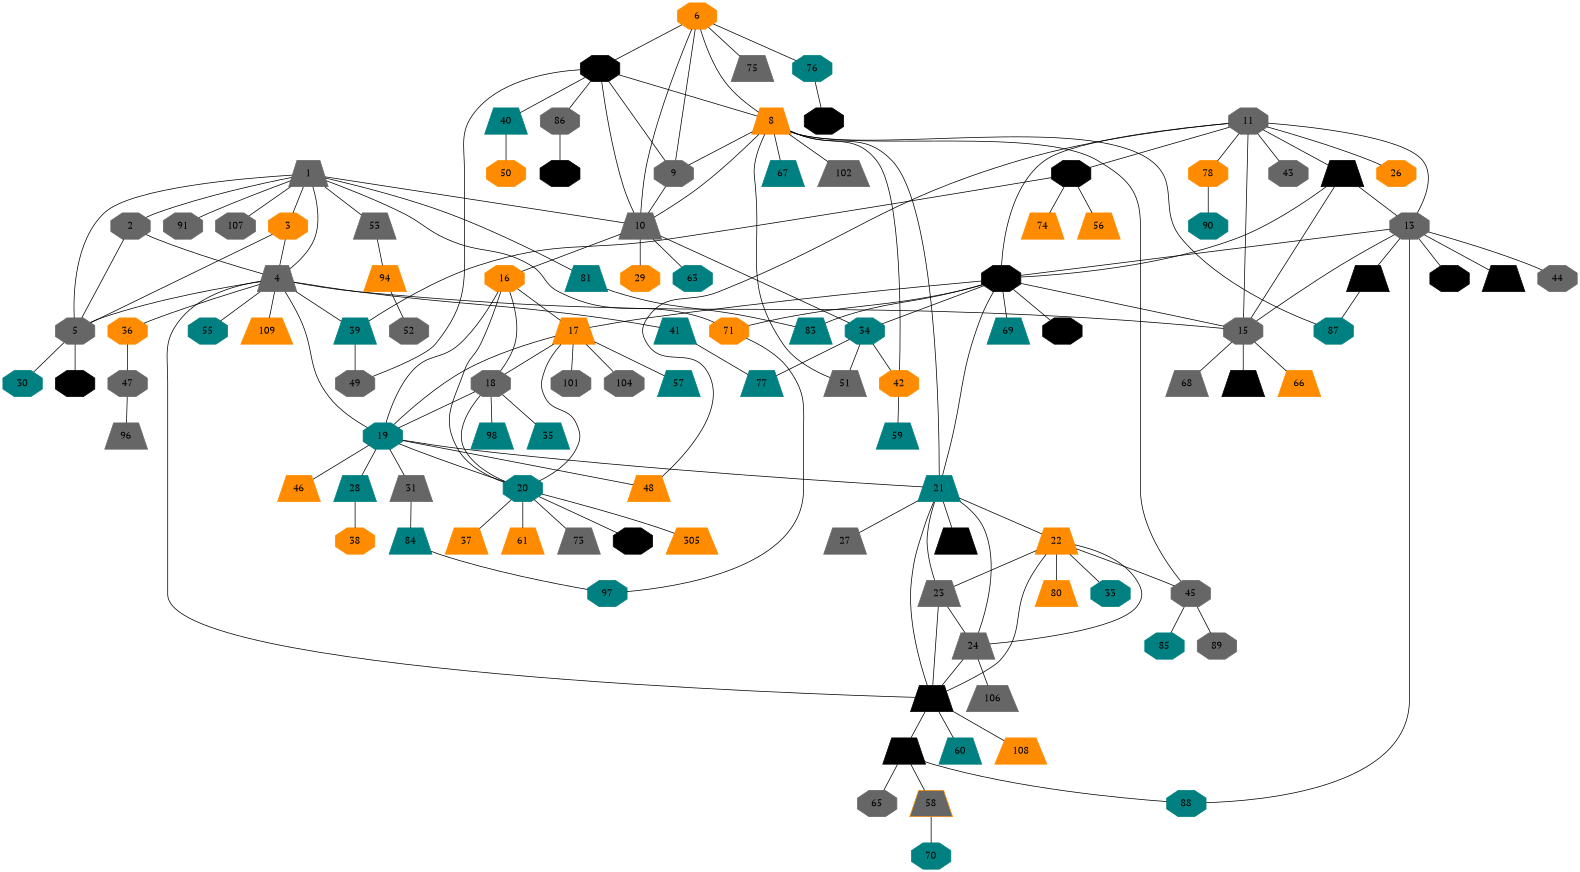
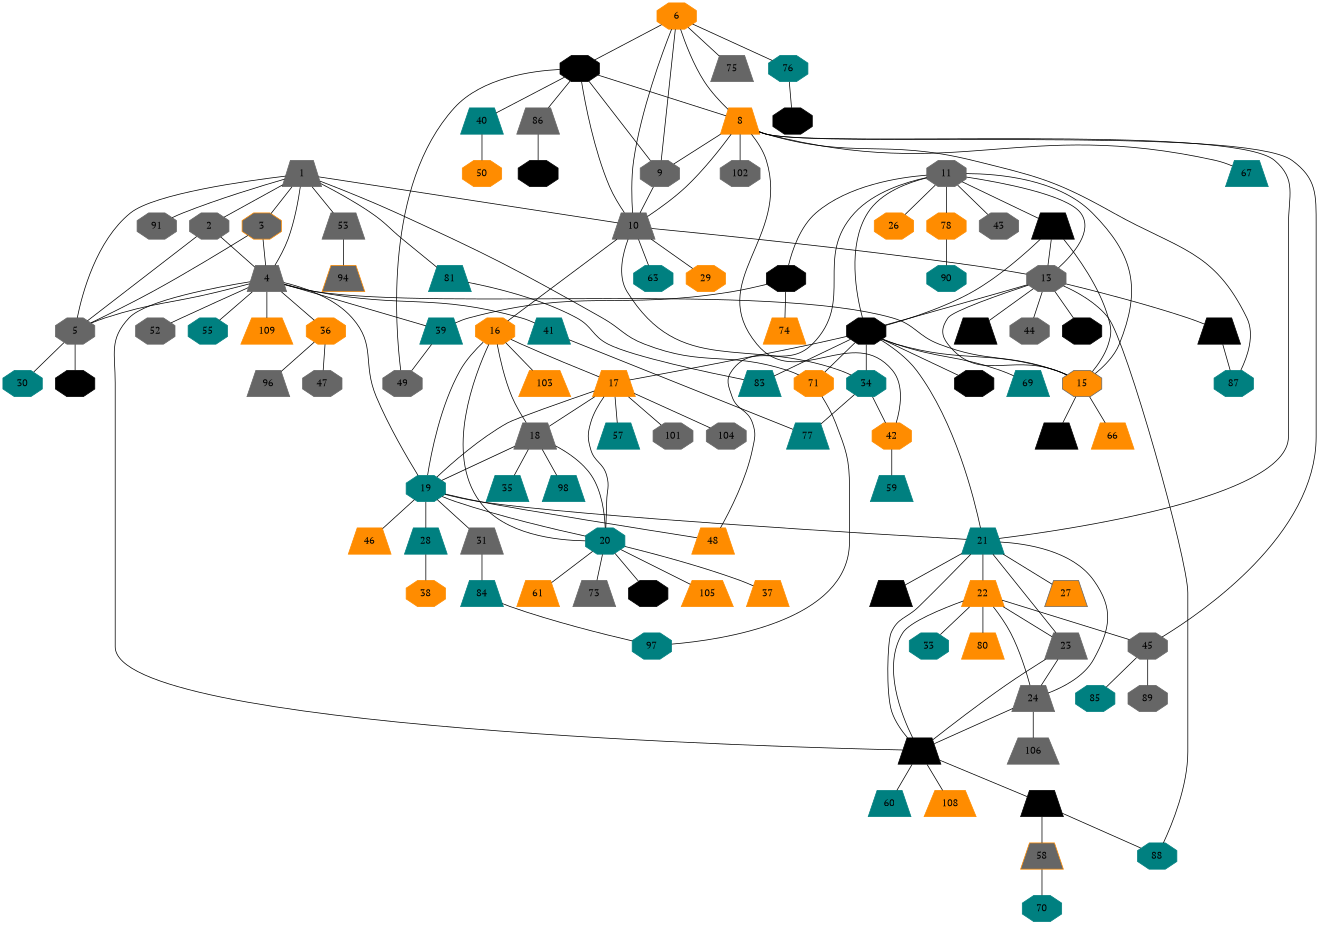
node "86": shape octagon -> trapezium
node "102": shape trapezium -> octagon
node "107": removed
node "3": fillcolor darkorange -> gray40
node "56": removed
edge "10" -- "13": added
node "94": fillcolor darkorange -> gray40
edge "94" -- "52": now "4" -- "52"
node "15": fillcolor gray40 -> darkorange
node "18": shape octagon -> trapezium
node "103": added
node "51": removed
node "68": removed
edge "47" -- "96": now "36" -- "96"
node "305": label "305" -> "105"
node "27": fillcolor gray40 -> darkorange
node "65": removed
